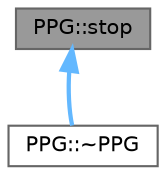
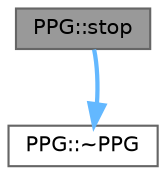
edge "PPG::~PPG" -> "PPG::stop": reversed
